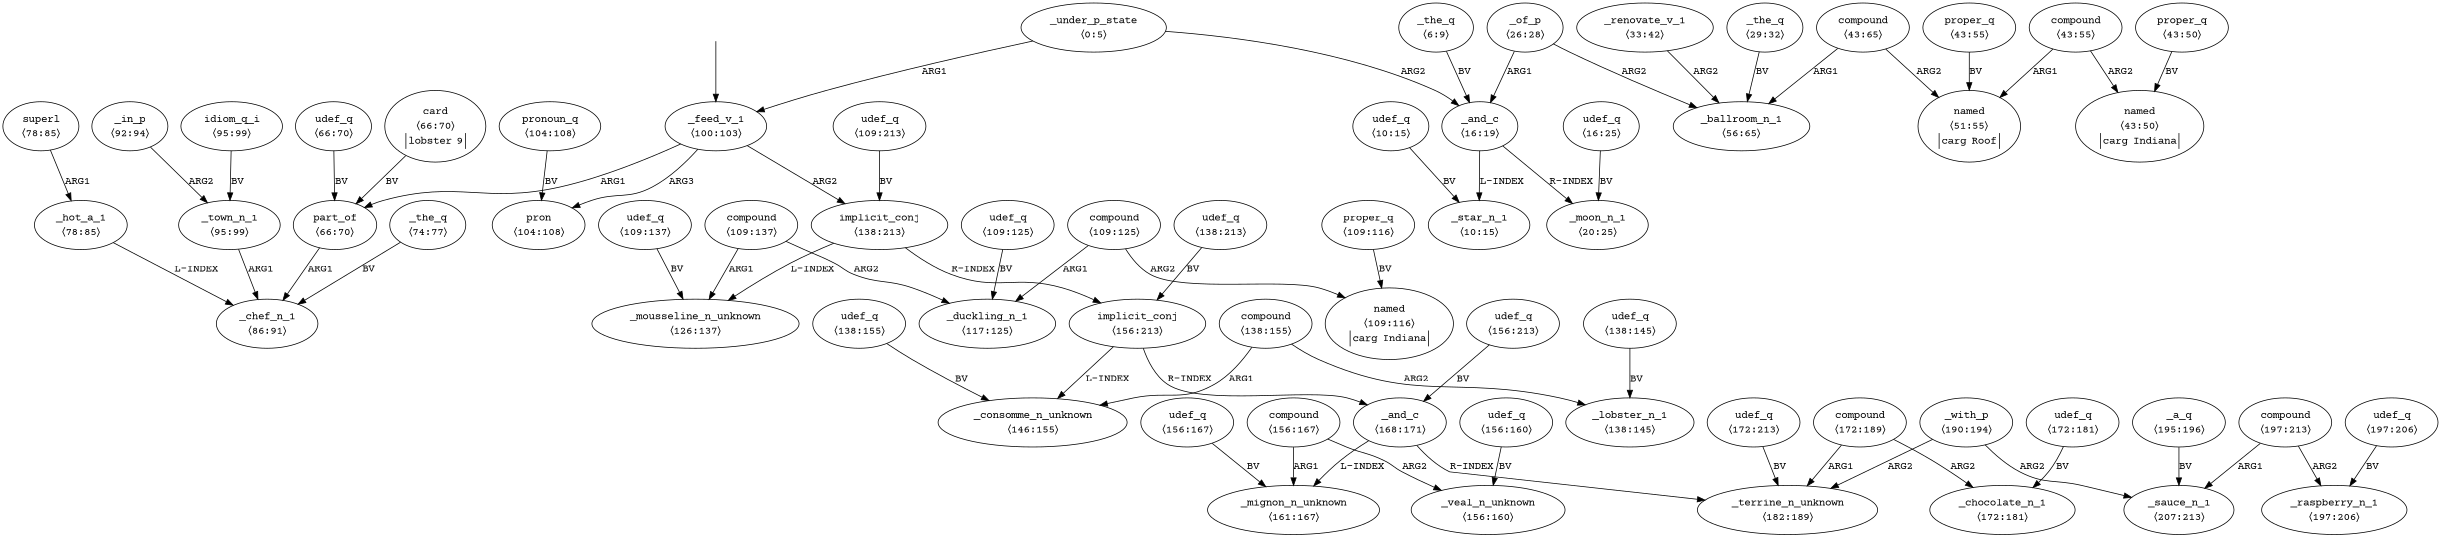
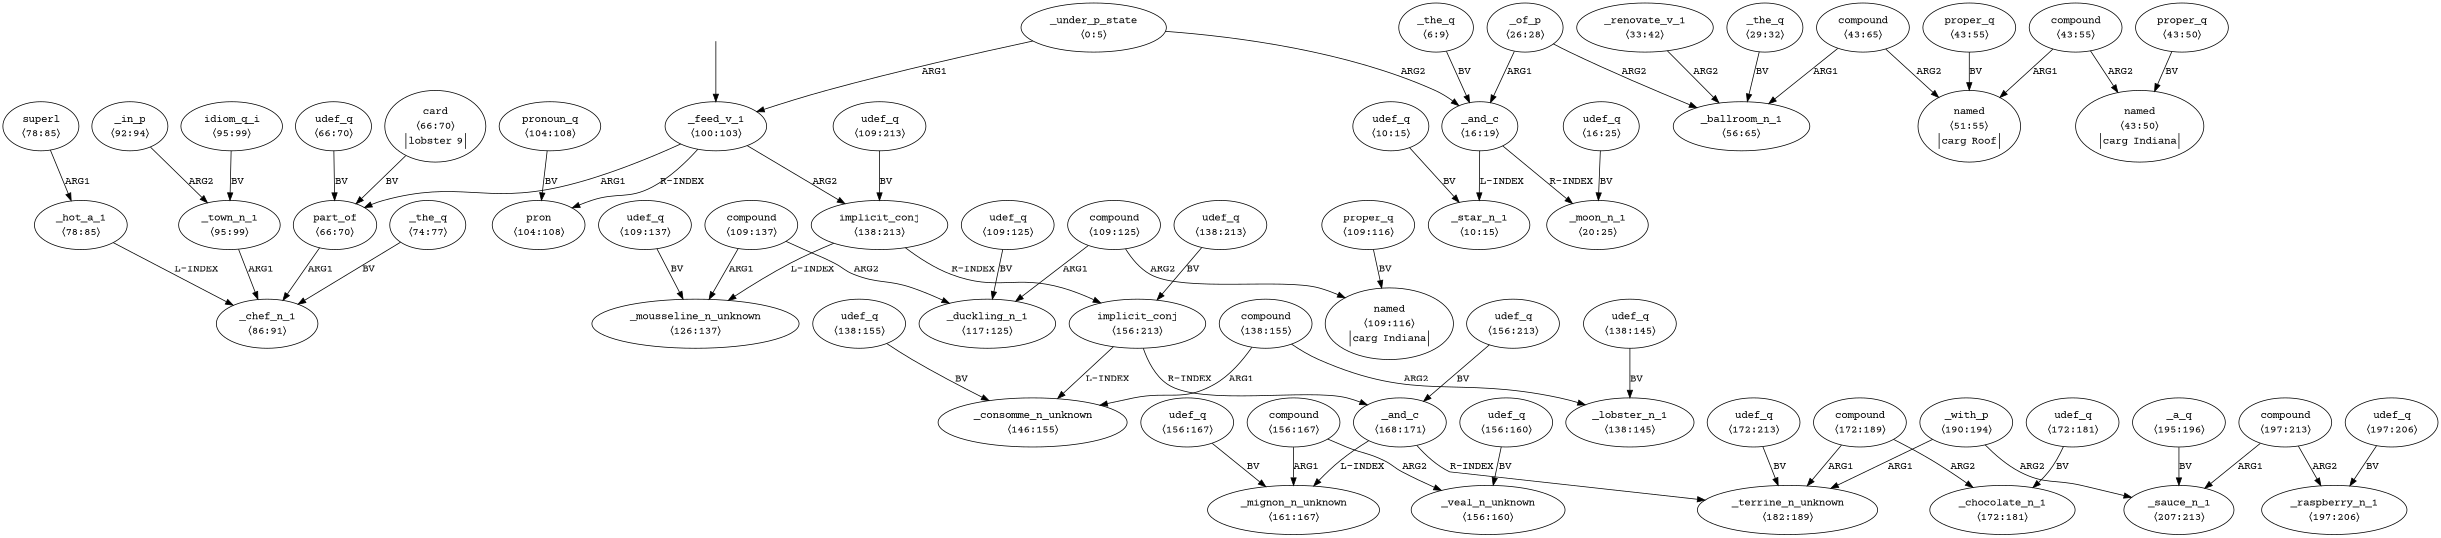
edge "_feed_v_1" -> "pron": label "ARG3" -> "R-INDEX"
edge "_with_p" -> "_terrine_n_unknown": label "ARG2" -> "ARG1"
